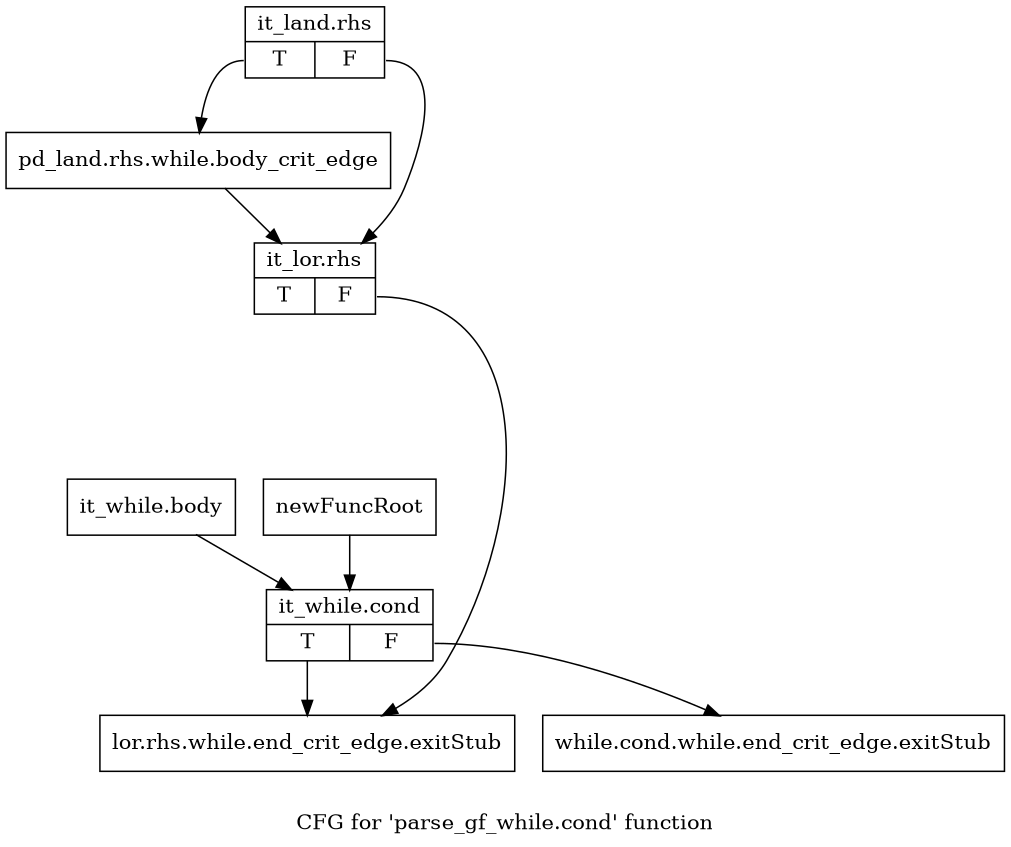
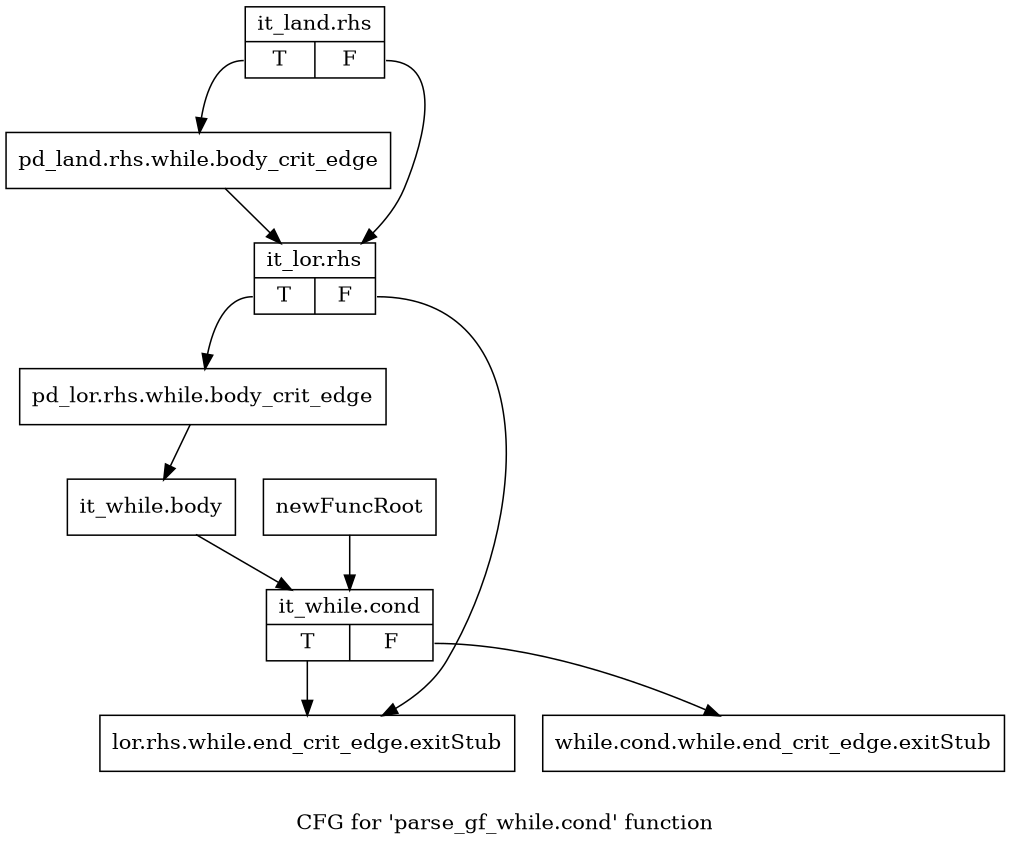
node "pd_lor.rhs.while.body_crit_edge": added
